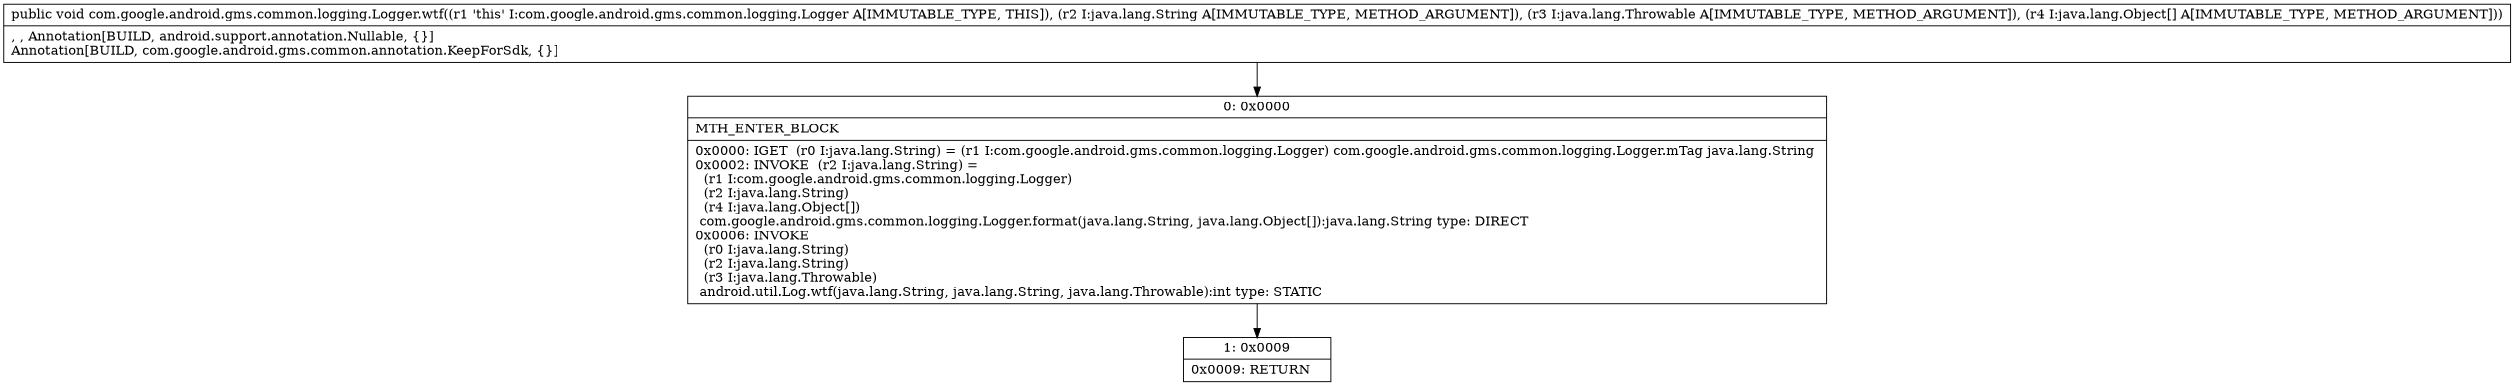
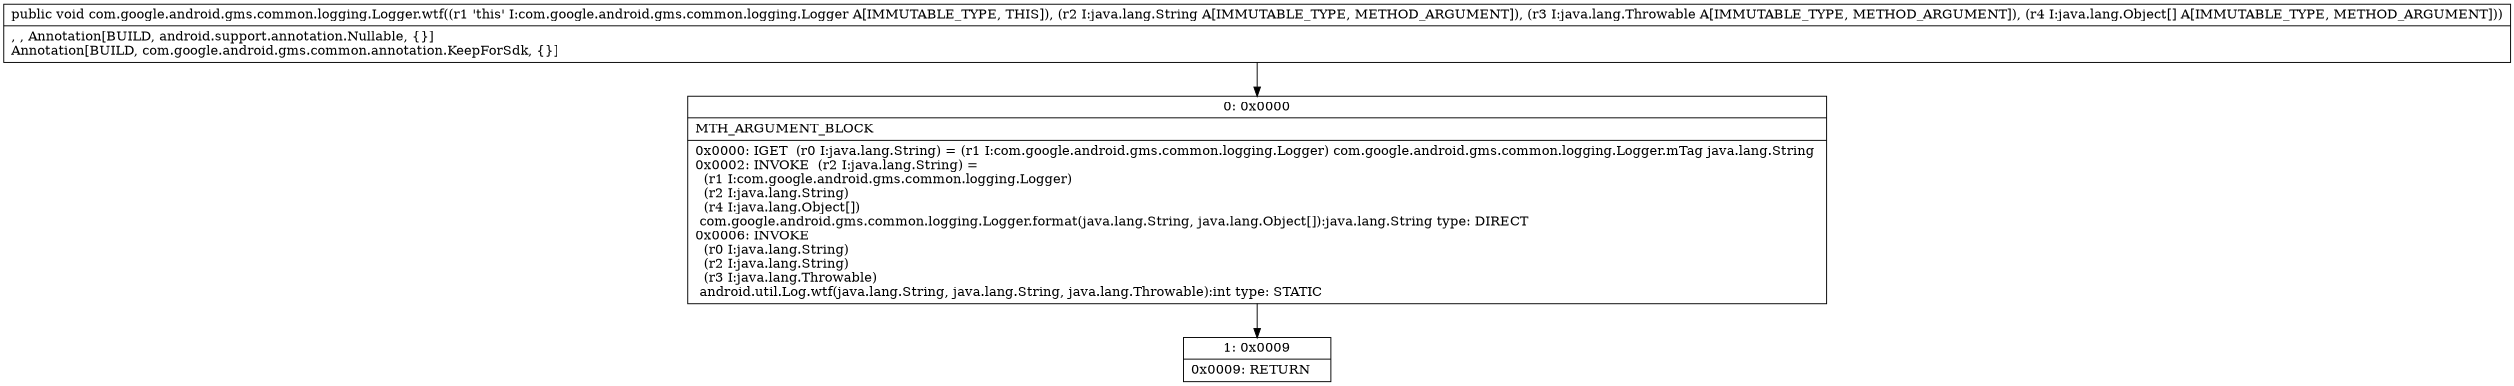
node "0: 0x0000": text "MTH_ENTER_BLOCK" -> "MTH_ARGUMENT_BLOCK"
